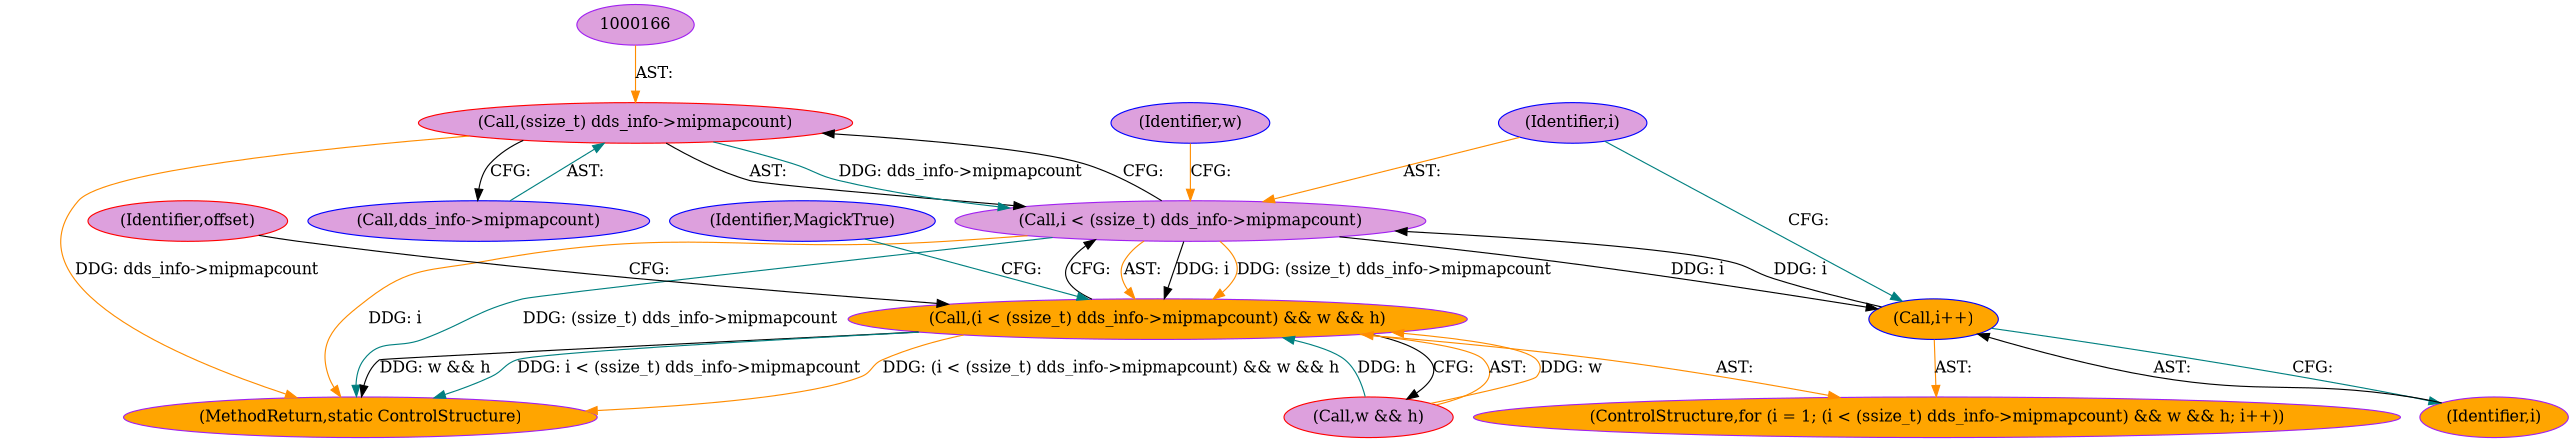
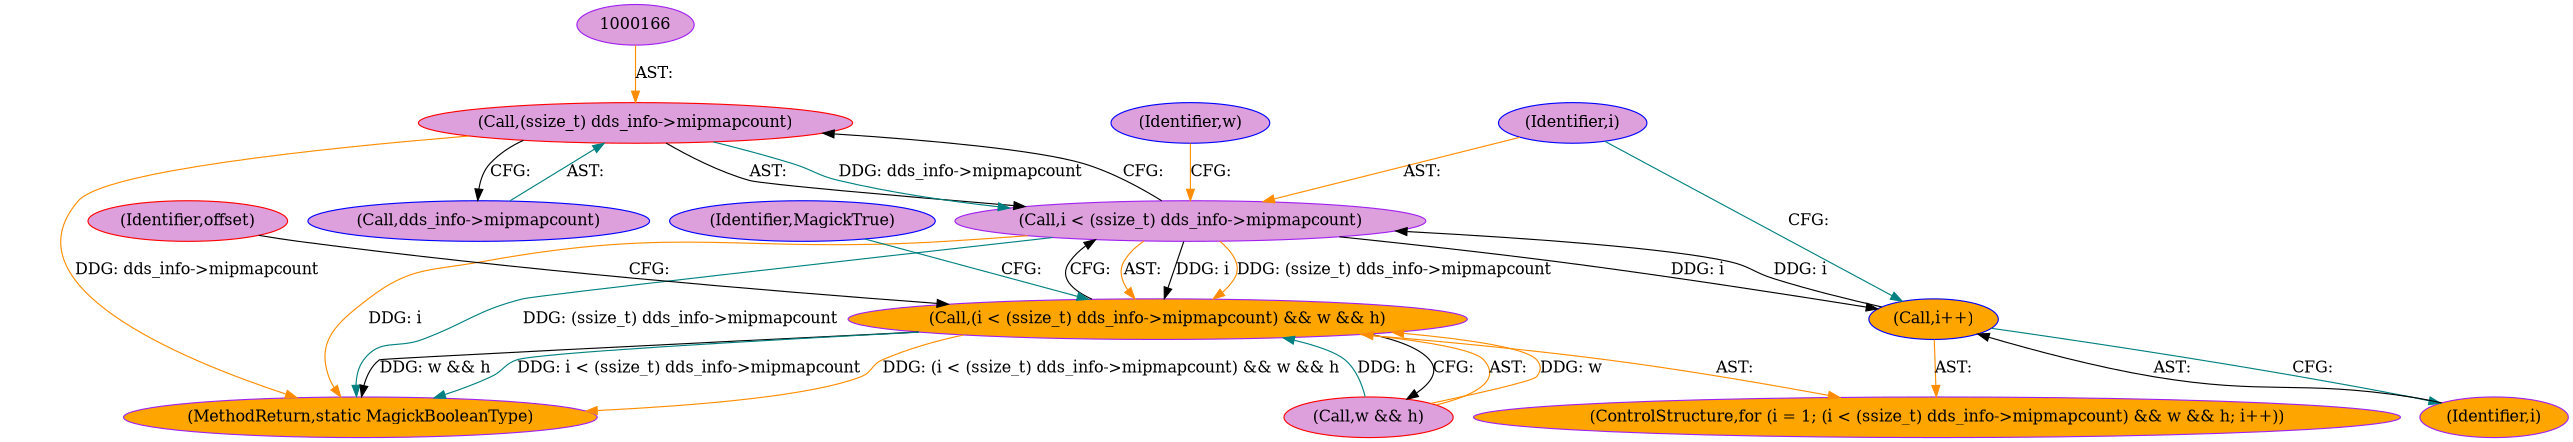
node "(MethodReturn,static ControlStructure)": label "(MethodReturn,static ControlStructure)" -> "(MethodReturn,static MagickBooleanType)"
